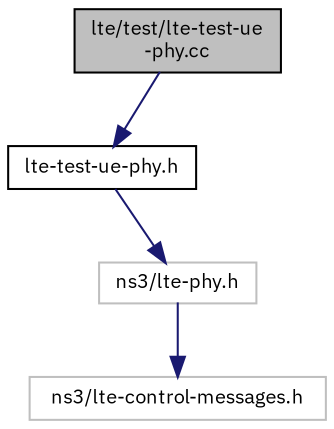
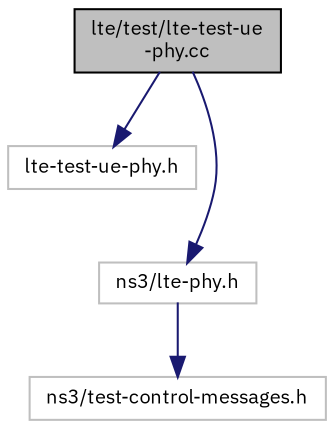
node "lte-test-ue-phy.h": color black -> grey75
edge "lte-test-ue-phy.h" -> "ns3/lte-phy.h": now "lte/test/lte-test-ue -phy.cc" -> "ns3/lte-phy.h"
node "ns3/lte-control-messages.h": label "ns3/lte-control-messages.h" -> "ns3/test-control-messages.h"
